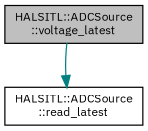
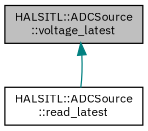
edge "HALSITL::ADCSource ::voltage_latest" -> "HALSITL::ADCSource ::read_latest": reversed
